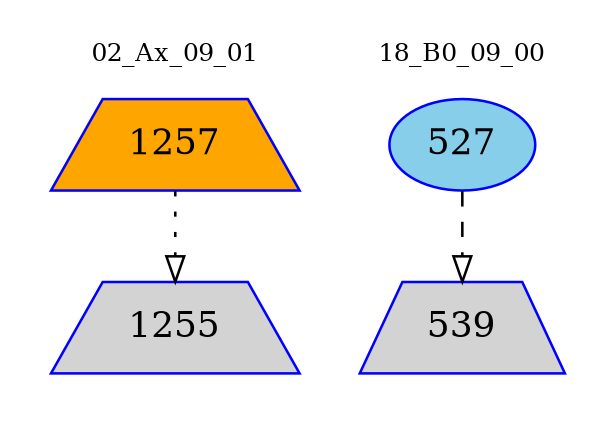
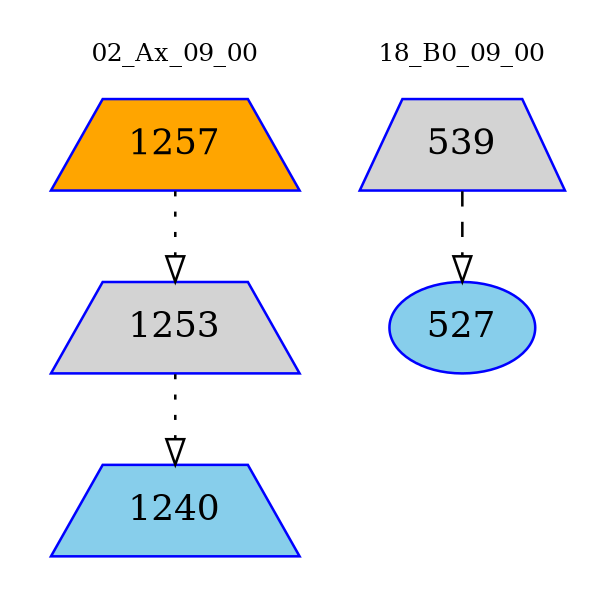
cluster "02_Ax_09_01": label "02_Ax_09_01" -> "02_Ax_09_00"
edge "527" -> "539": reversed
node "1255": label "1255" -> "1253"
node "1240": added
